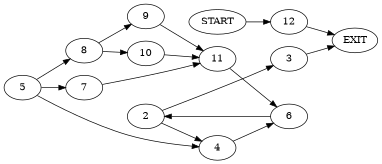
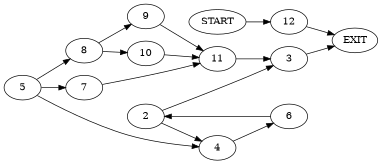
edge "11" -> "6": now "11" -> "3"
